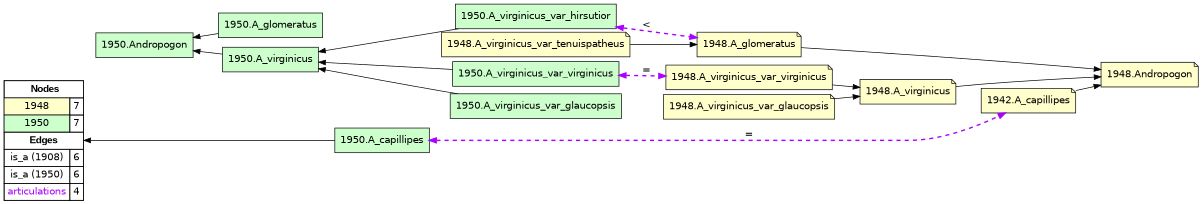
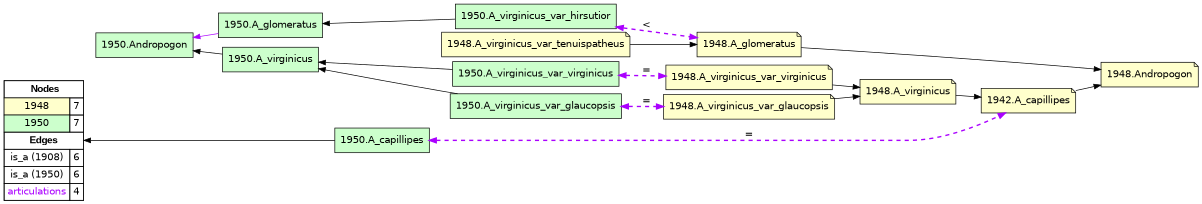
edge "1950.A_glomeratus" -> "1950.Andropogon": color #000000 -> #aa00ff
edge "1950.A_virginicus_var_hirsutior" -> "1950.A_virginicus": now "1950.A_virginicus_var_hirsutior" -> "1950.A_glomeratus"
edge "1948.A_virginicus" -> "1948.Andropogon": now "1948.A_virginicus" -> "1942.A_capillipes"
edge "1950.A_virginicus_var_glaucopsis" -- "1948.A_virginicus_var_glaucopsis": added, label "="
